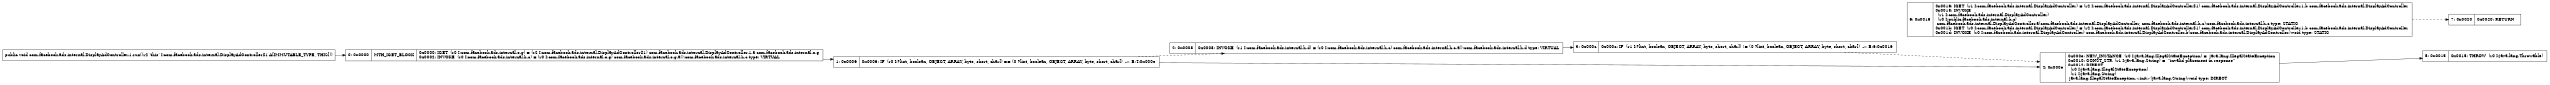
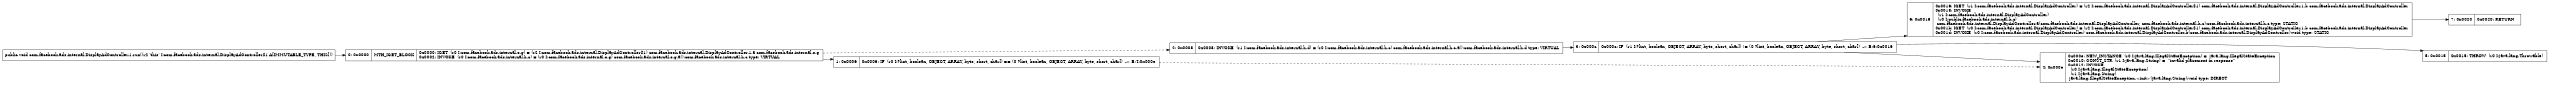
edge "6: 0x0016" -> "7: 0x0020": style dashed -> solid
edge "3: 0x000c" -> "6: 0x0016": added
edge "1: 0x0006" -> "2: 0x0008": now "0: 0x0000" -> "2: 0x0008"
edge "3: 0x000c" -> "4: 0x000e": style dashed -> solid
edge "4: 0x000e" -> "5: 0x0015": now "3: 0x000c" -> "5: 0x0015"
edge "1: 0x0006" -> "4: 0x000e": style solid -> dashed
node "4: 0x000e": text "0x0012: DIRECT" -> "0x0012: INVOKE"
